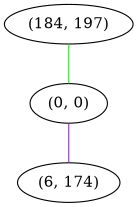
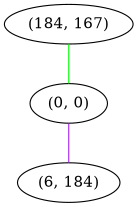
node "(184, 197)": label "(184, 197)" -> "(184, 167)"
node "(6, 174)": label "(6, 174)" -> "(6, 184)"
